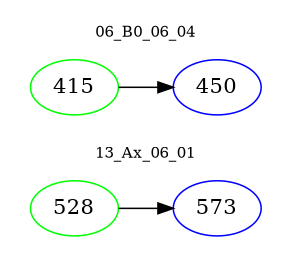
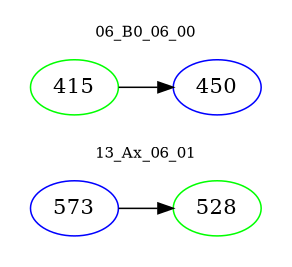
cluster "06_B0_06_04": label "06_B0_06_04" -> "06_B0_06_00"
edge "528" -> "573": reversed
